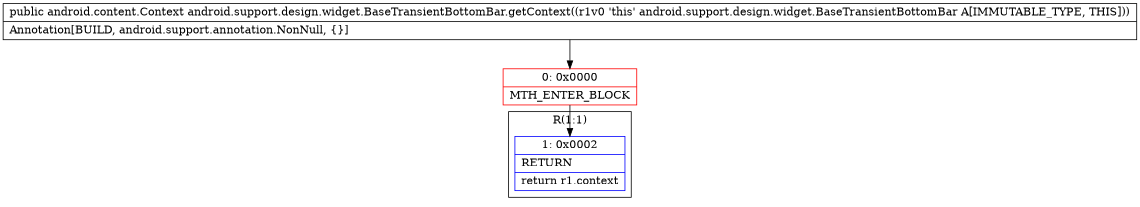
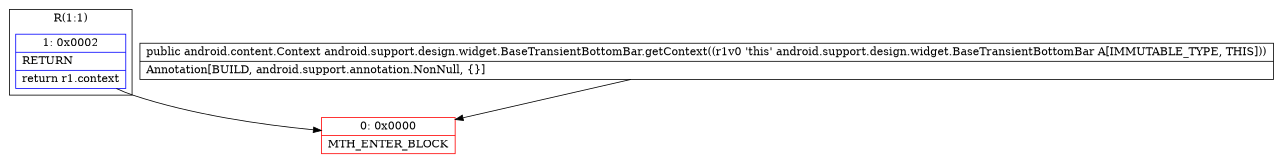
edge "0: 0x0000" -> "1: 0x0002": reversed
